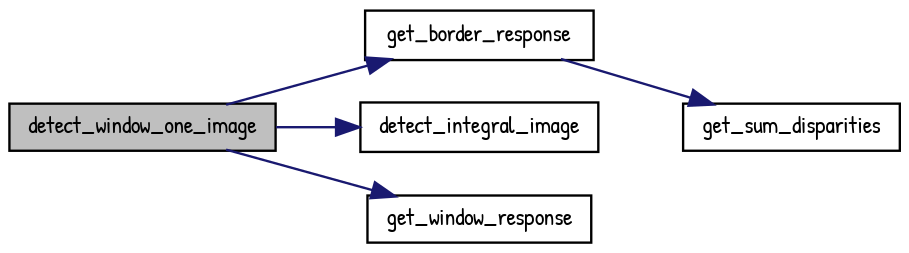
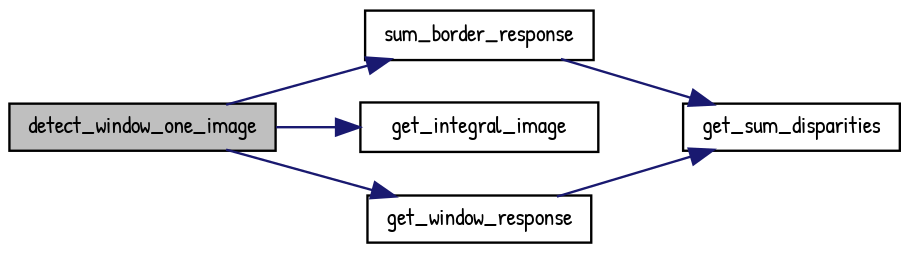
node "get_border_response": label "get_border_response" -> "sum_border_response"
node "detect_integral_image": label "detect_integral_image" -> "get_integral_image"
edge "get_window_response" -> "get_sum_disparities": added
